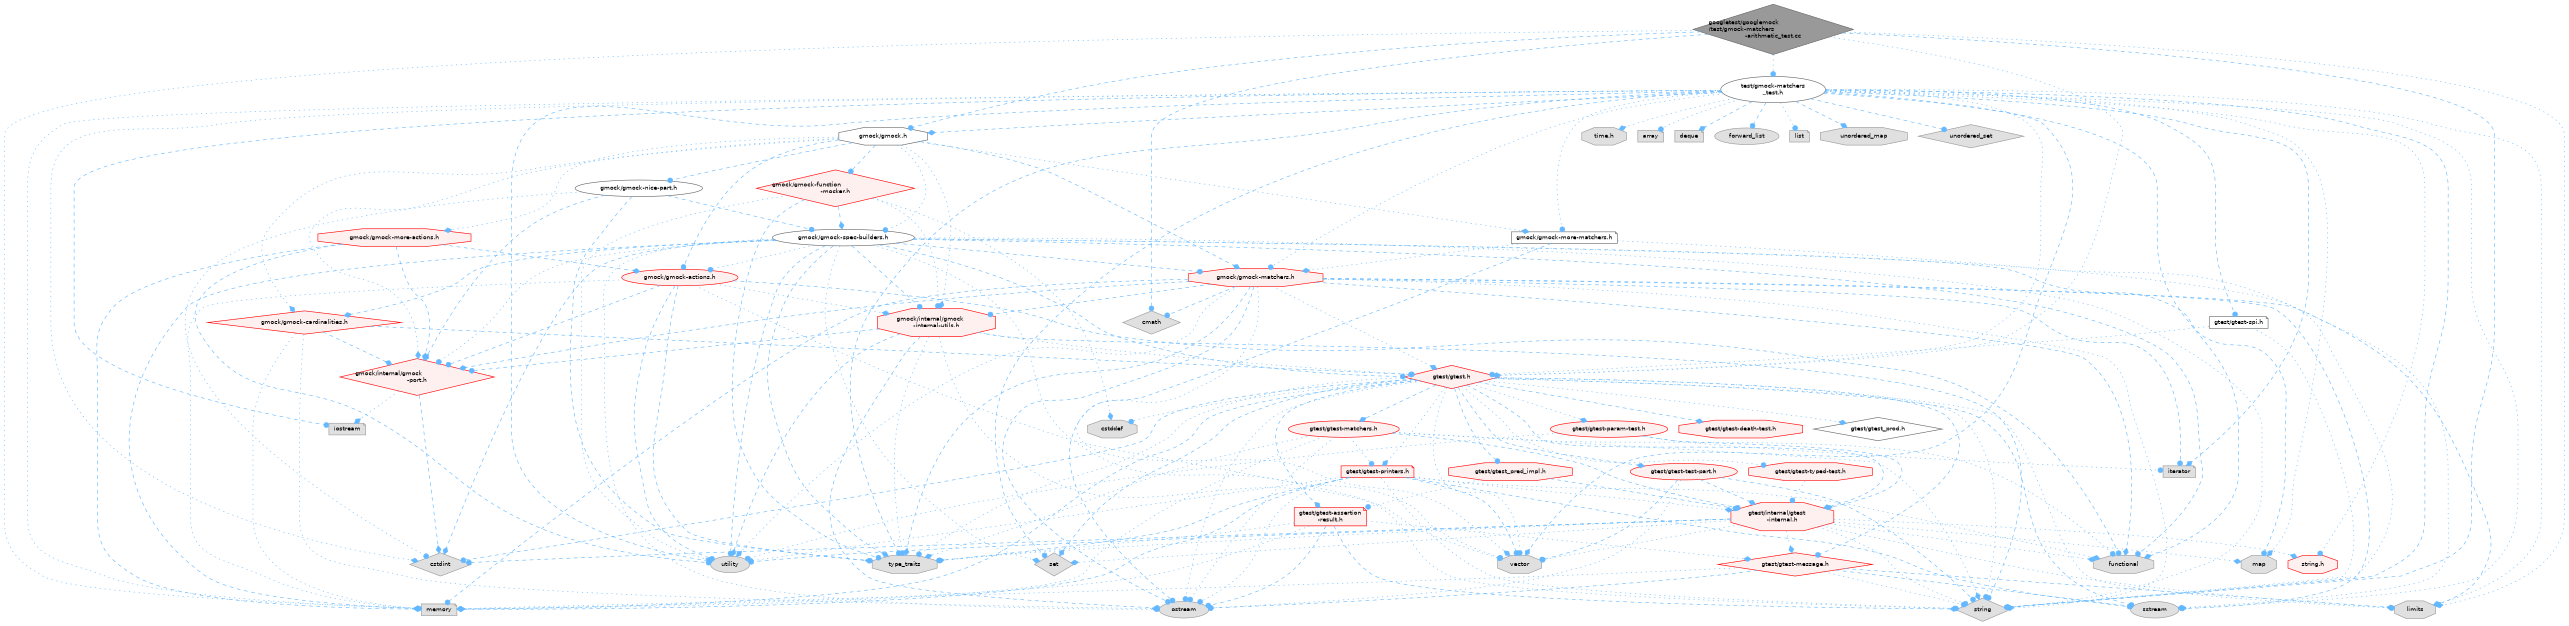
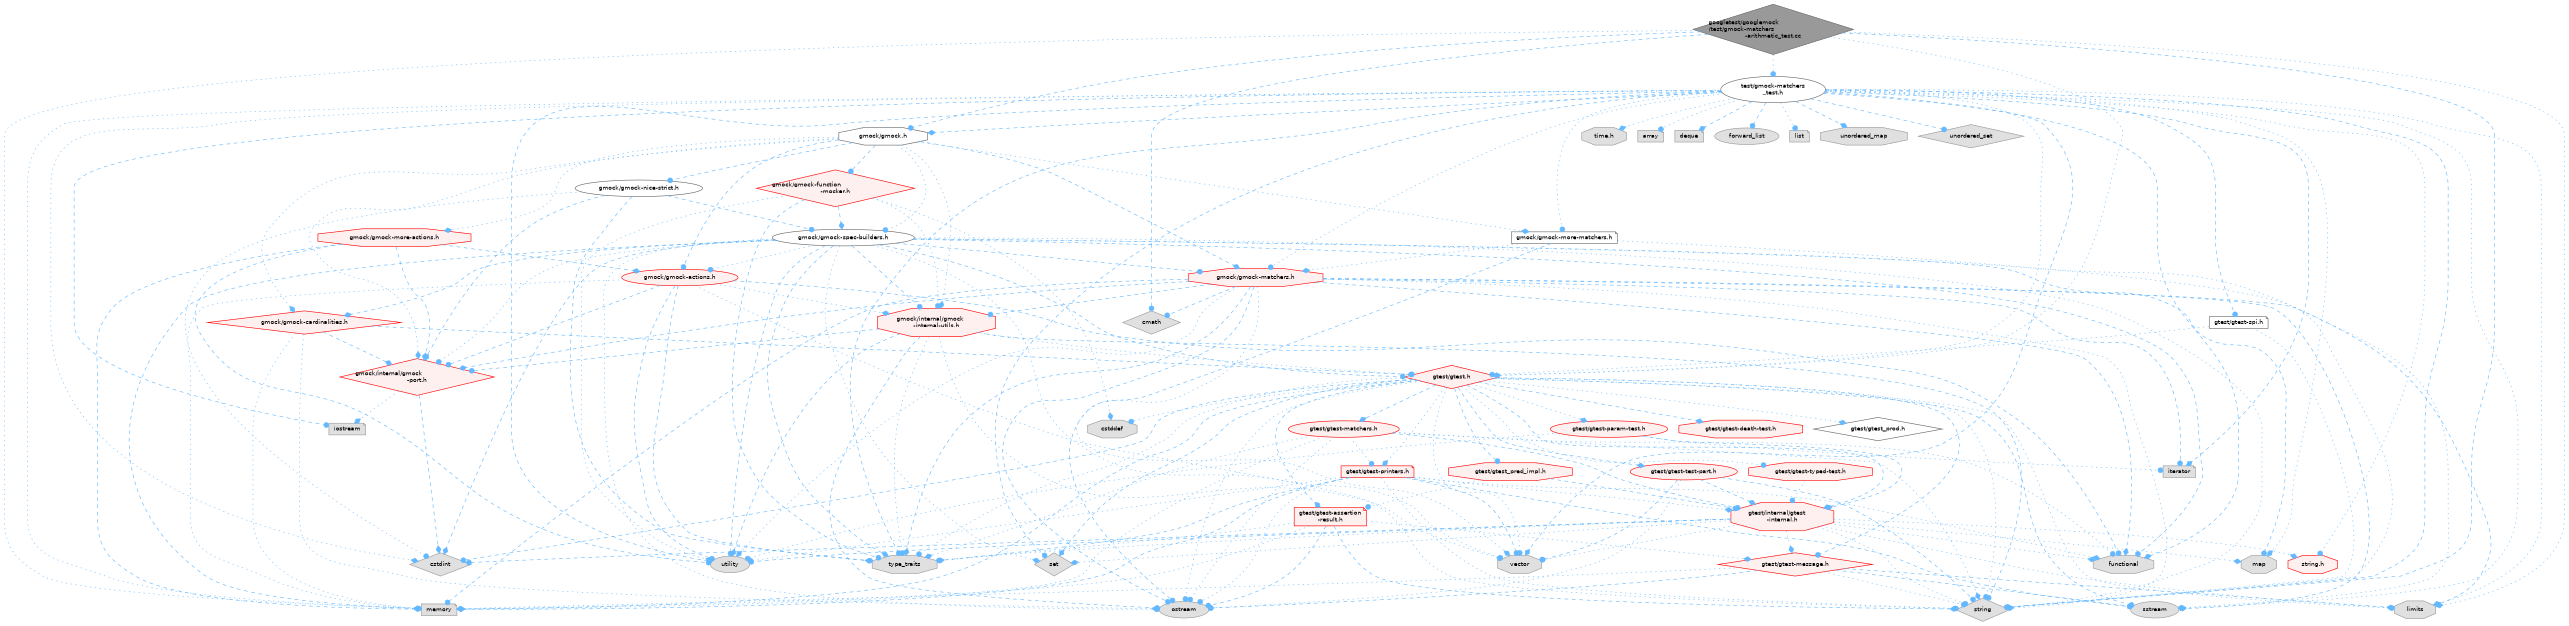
node "gmock/gmock-nice-part.h": label "gmock/gmock-nice-part.h" -> "gmock/gmock-nice-strict.h"
edge "gmock/gmock-matchers.h" -> "gtest/gtest.h": removed
